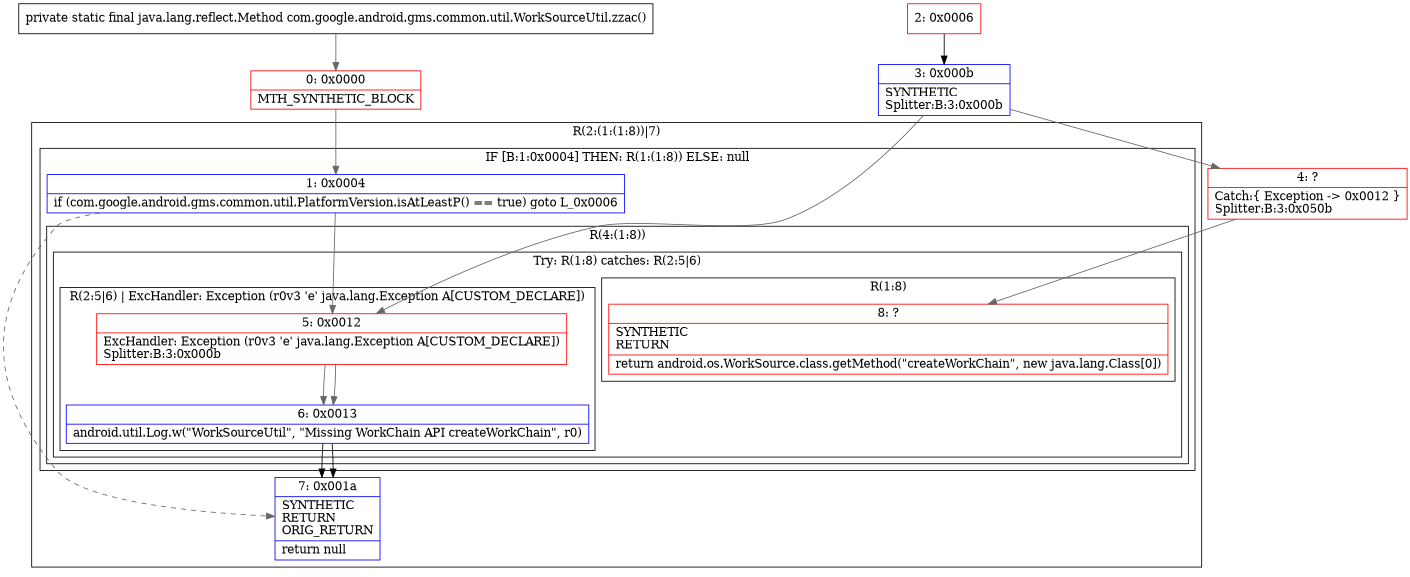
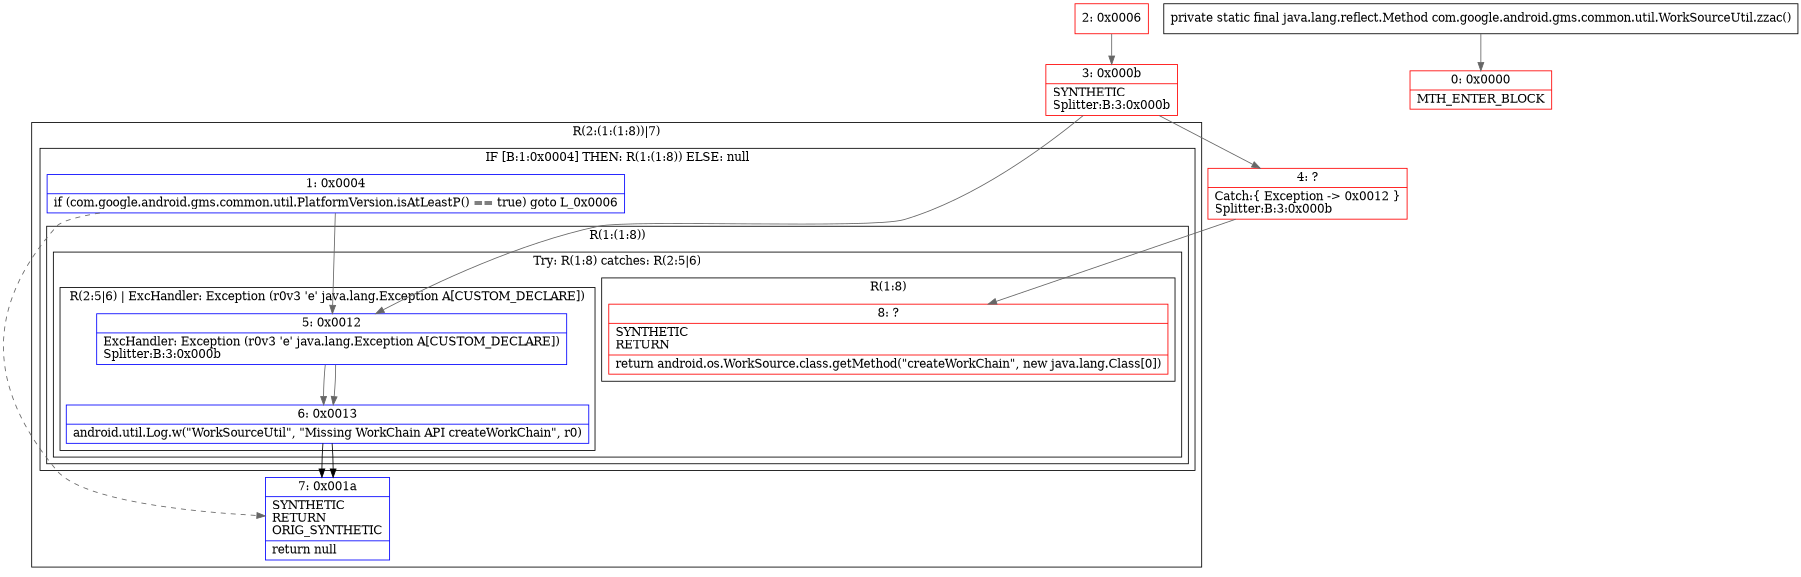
edge "2: 0x0006" -> "3: 0x000b": color black -> gray40
node "3: 0x000b": color blue -> red
node "0: 0x0000": text "MTH_SYNTHETIC_BLOCK" -> "MTH_ENTER_BLOCK"
edge "0: 0x0000" -> "1: 0x0004": removed
node "4: ?": text "Splitter:B:3:0x050b" -> "Splitter:B:3:0x000b"
cluster "R(4:(1:8))": label "R(4:(1:8))" -> "R(1:(1:8))"
node "5: 0x0012": color red -> blue
node "7: 0x001a": text "ORIG_RETURN" -> "ORIG_SYNTHETIC"
